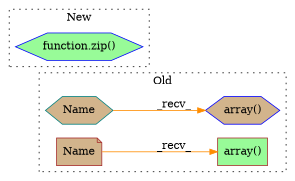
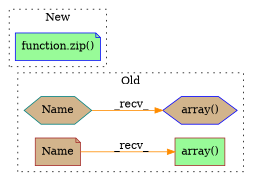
node "function.zip()": shape hexagon -> note
